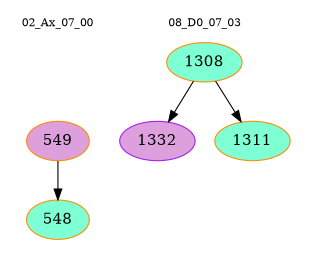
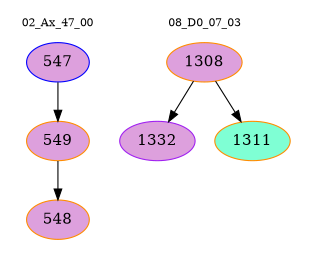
cluster "02_Ax_07_00": label "02_Ax_07_00" -> "02_Ax_47_00"
node "547": added
node "1308": fillcolor aquamarine -> plum
node "548": fillcolor aquamarine -> plum
